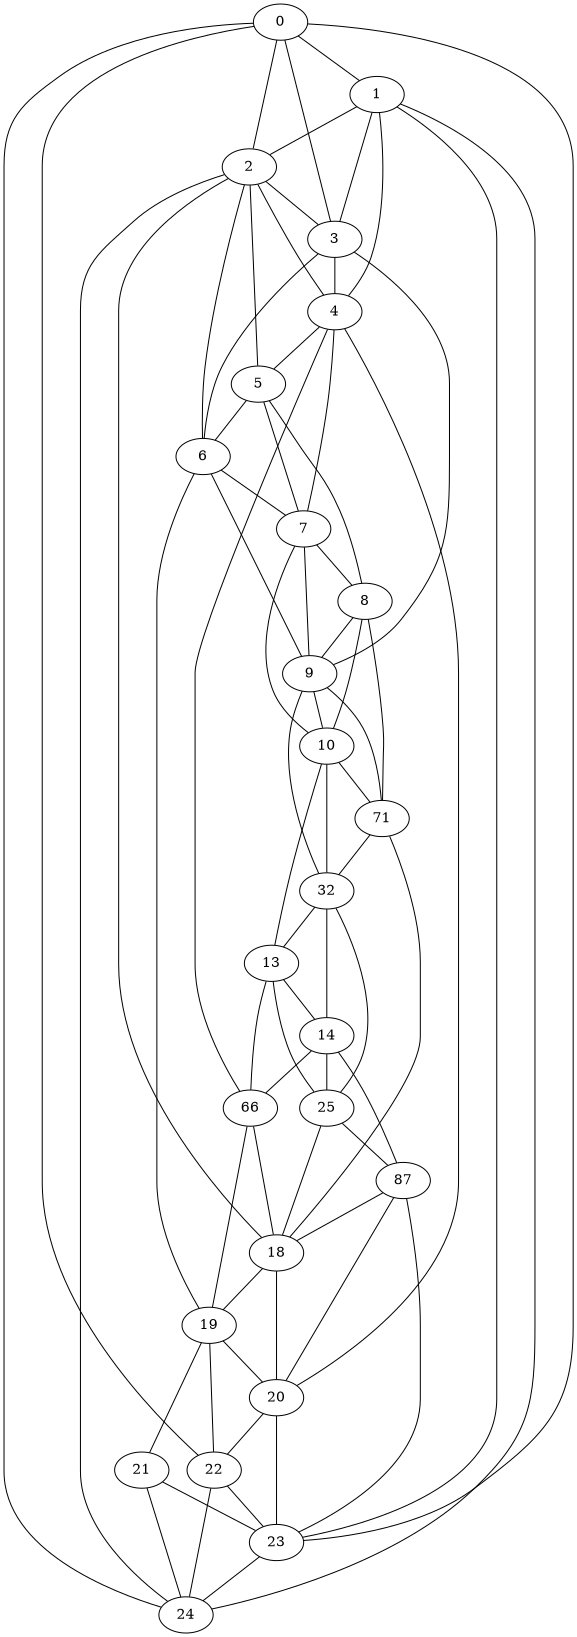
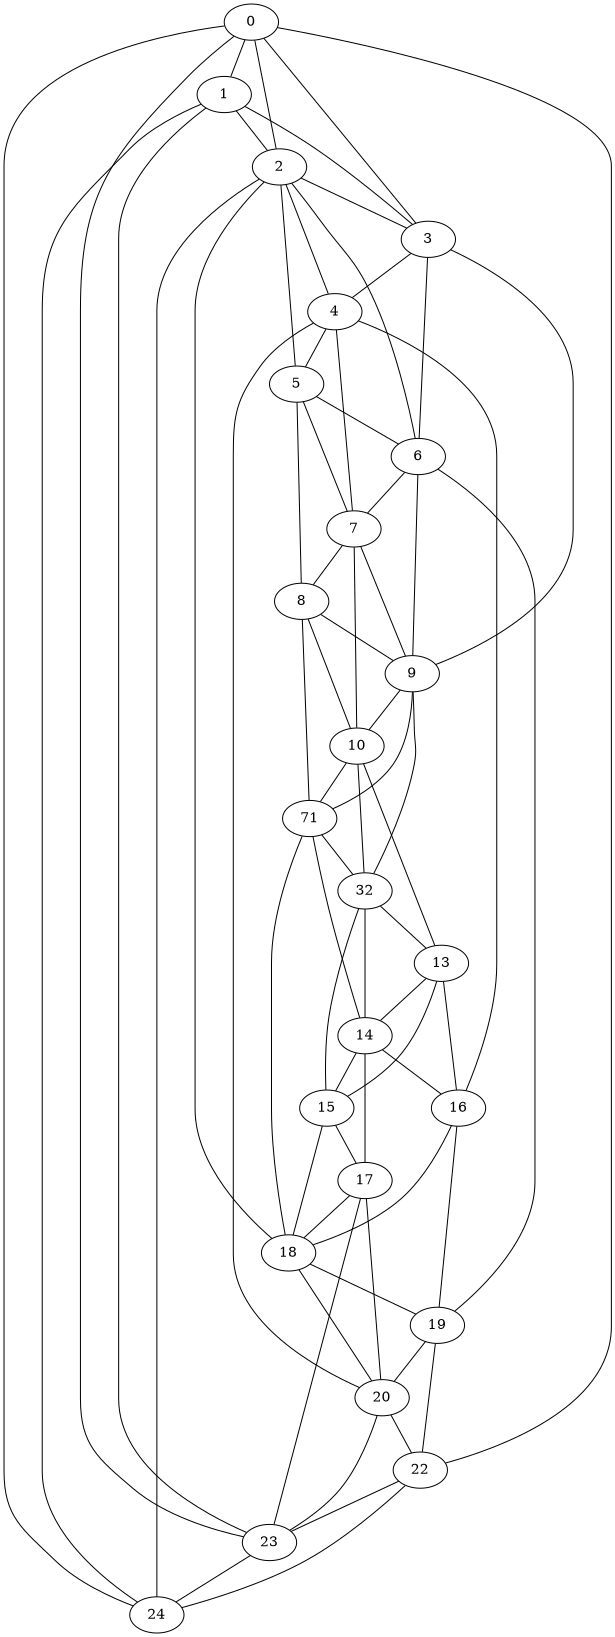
edge "1" -- "4": removed
edge "71" -- "14": added
node "66": label "66" -> "16"
node "25": label "25" -> "15"
node "87": label "87" -> "17"
node "21": removed
